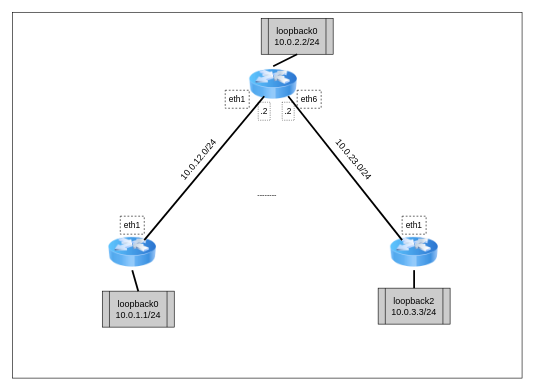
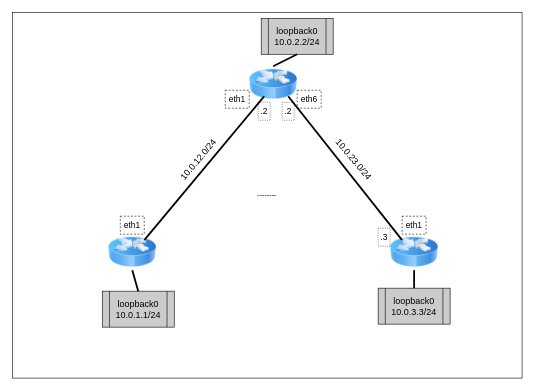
node ".3": added
node "loopback2 10.0.3.3/24": label "loopback2 10.0.3.3/24" -> "loopback0 10.0.3.3/24"
